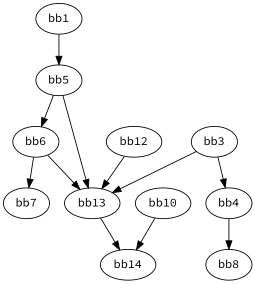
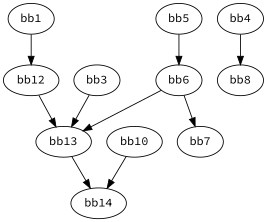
edge "bb1" -> "bb5": now "bb1" -> "bb12"
edge "bb5" -> "bb13": removed
edge "bb3" -> "bb4": removed
